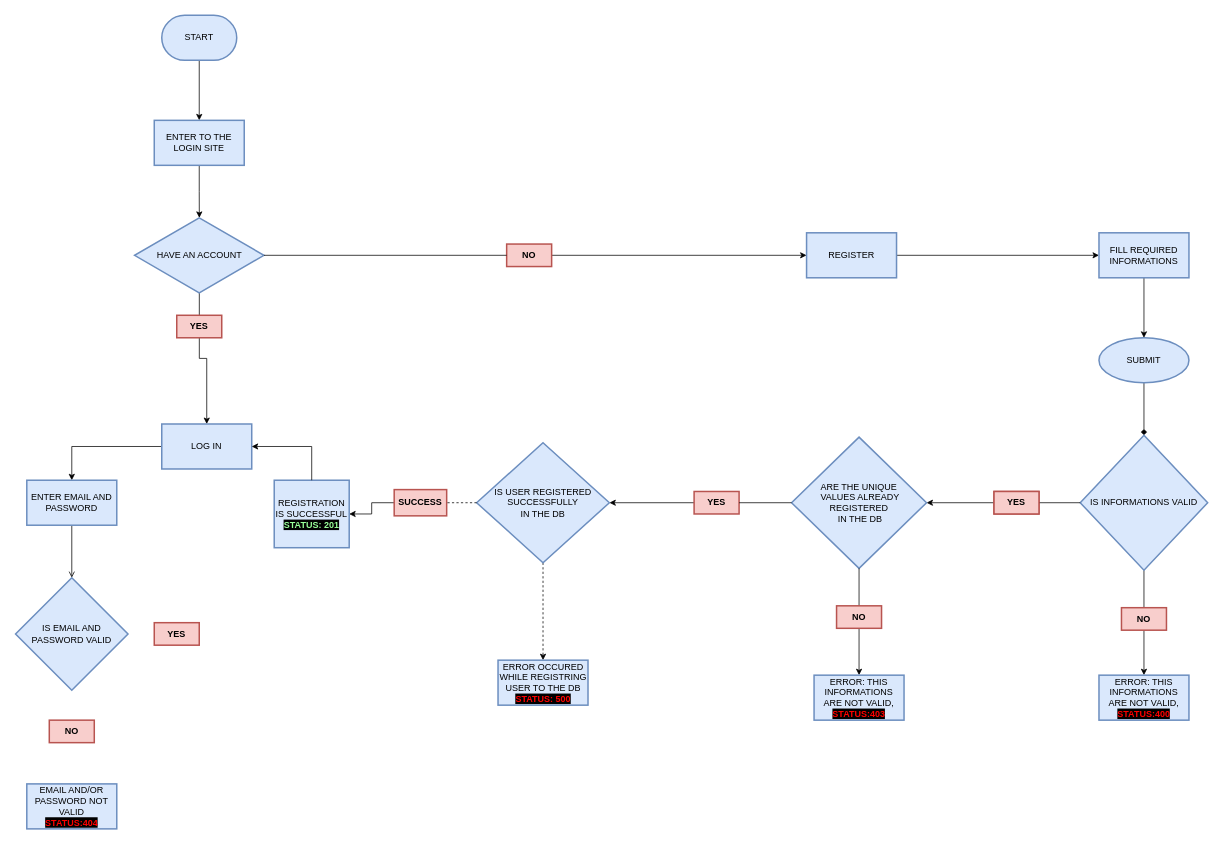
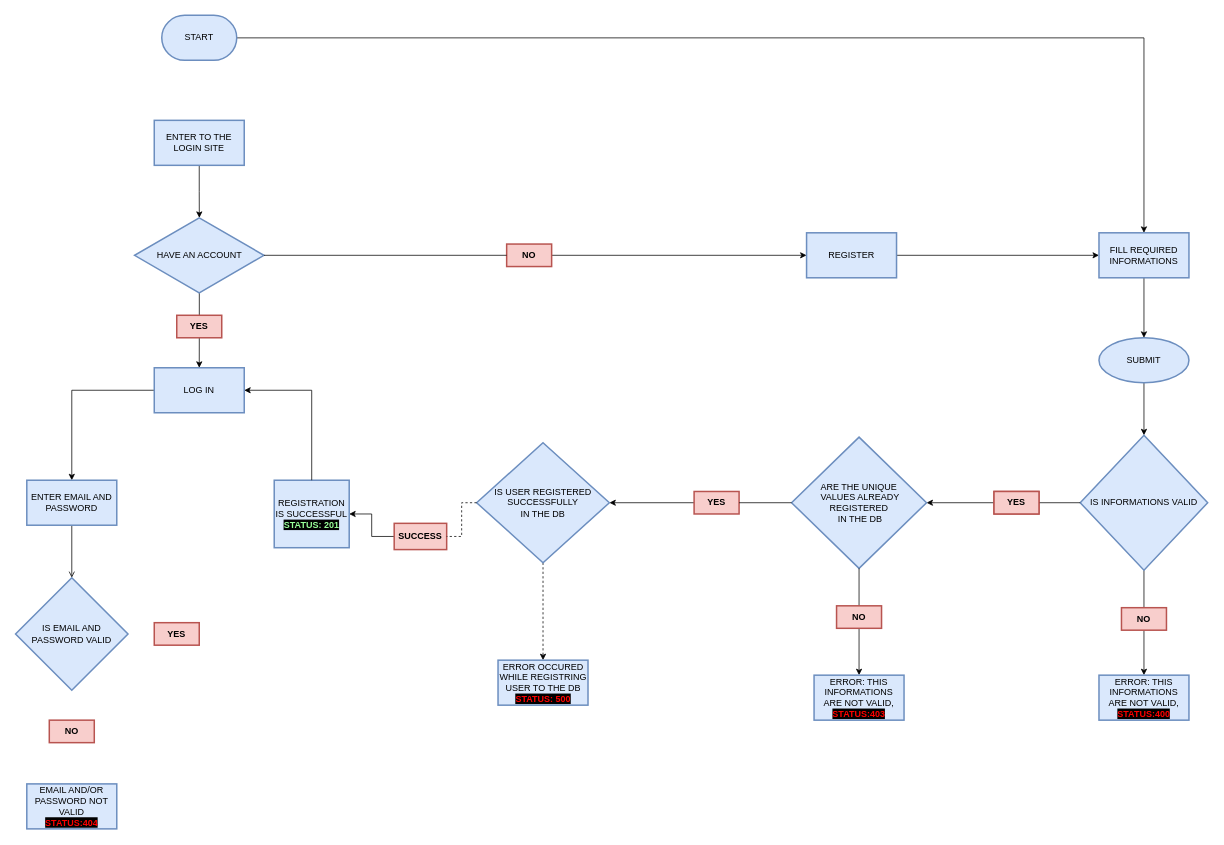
edge "START" -> "ENTER TO THE LOGIN SITE": now "START" -> "FILL REQUIRED INFORMATIONS"
edge "SUBMIT" -> "IS INFORMATIONS VALID": arrowhead diamond -> classic
node "LOG IN": moved (207, 447) -> (199, 390)
node "SUCCESS": moved (420, 503) -> (420, 537)
